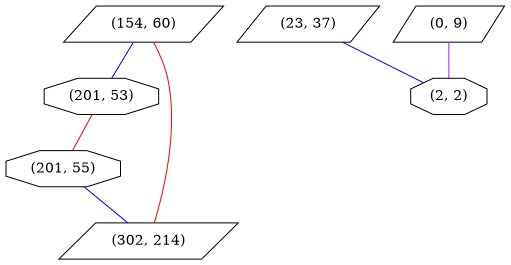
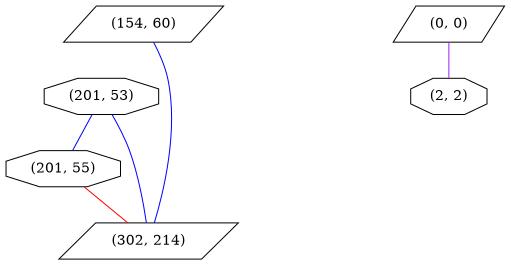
node "(23, 37)": removed
node "(0, 9)": label "(0, 9)" -> "(0, 0)"
edge "(154, 60)" -- "(201, 53)": now "(302, 214)" -- "(201, 53)"
edge "(154, 60)" -- "(302, 214)": color red -> blue
edge "(201, 53)" -- "(201, 55)": color red -> blue
edge "(201, 55)" -- "(302, 214)": color blue -> red
